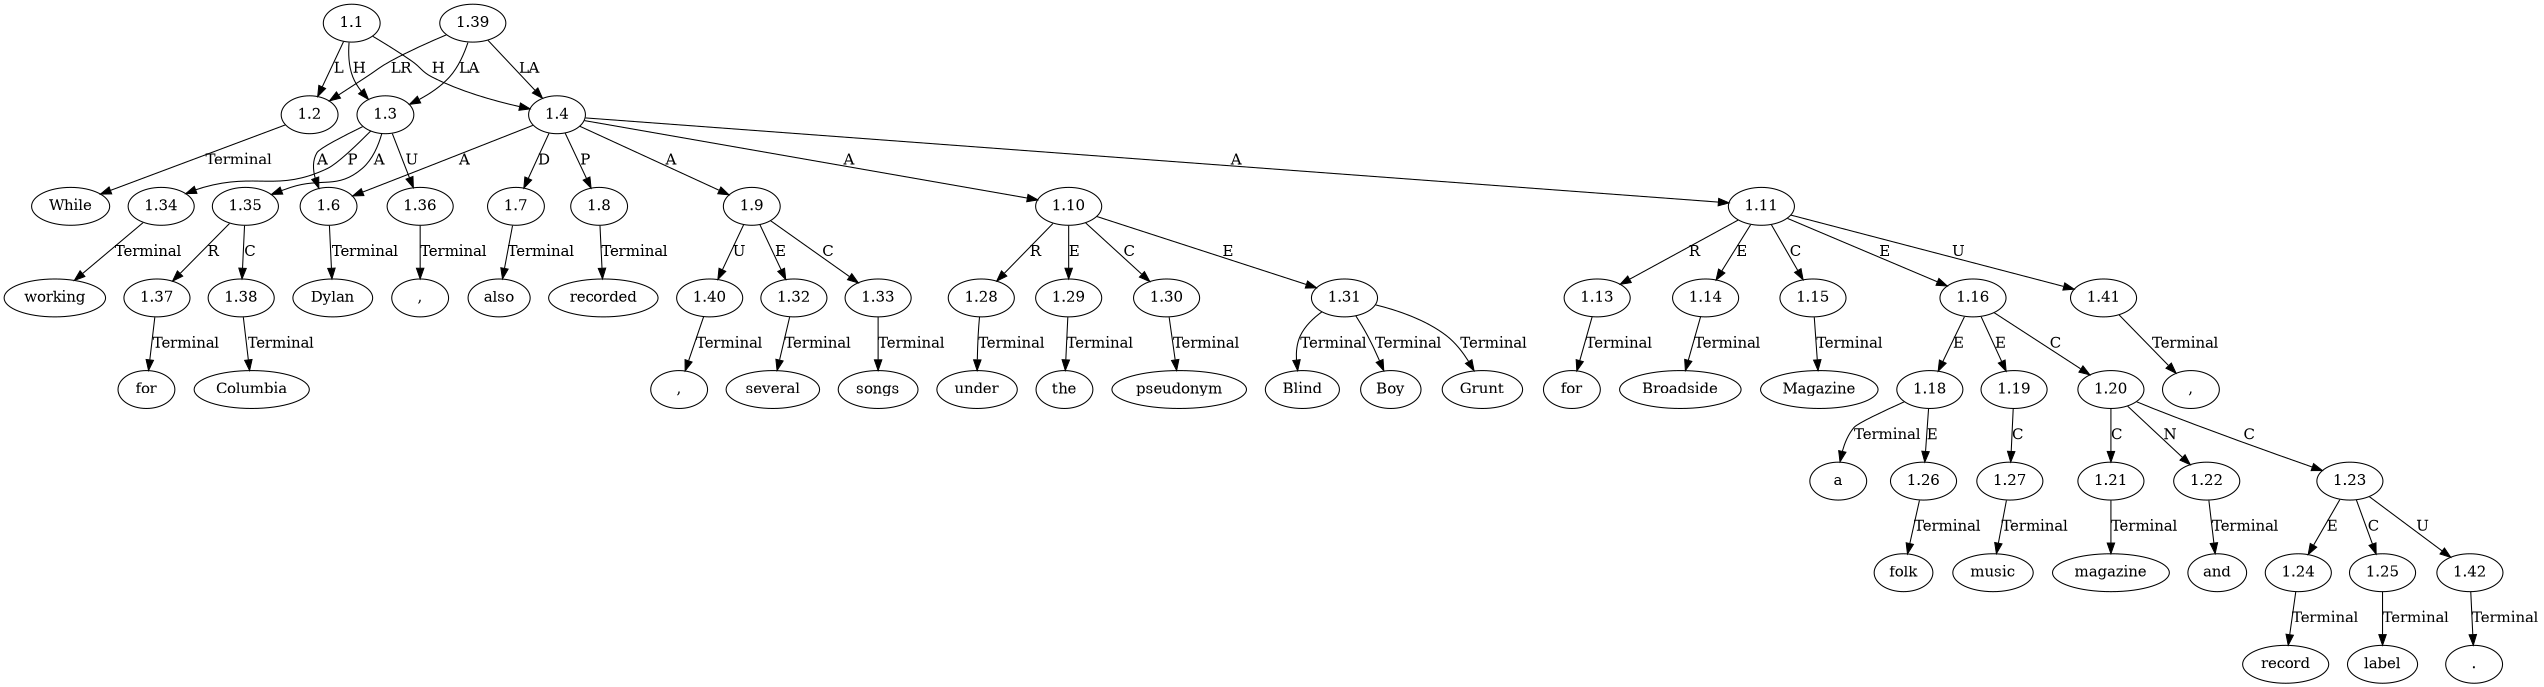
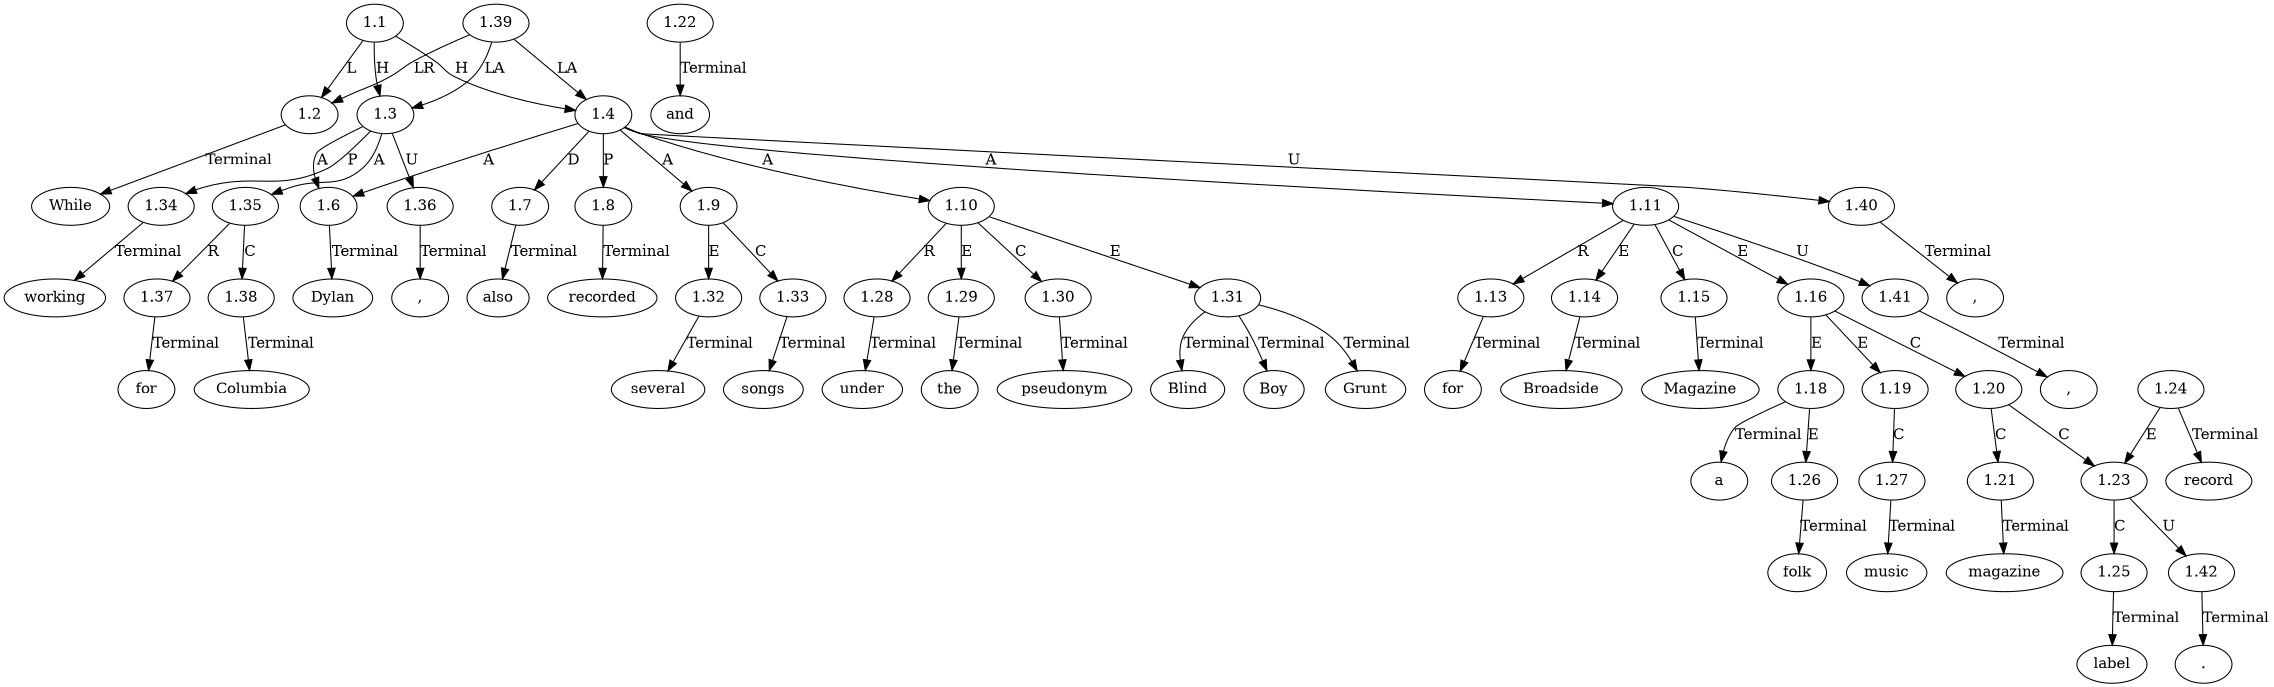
edge "1.9" -> "1.40": now "1.4" -> "1.40"
edge "1.20" -> "1.22": removed, label "N"
edge "1.23" -> "1.24": reversed
